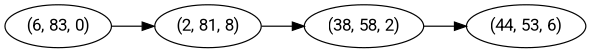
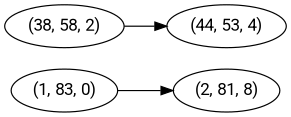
node "(6, 83, 0)": label "(6, 83, 0)" -> "(1, 83, 0)"
edge "(2, 81, 8)" -> "(38, 58, 2)": removed
node "(44, 53, 6)": label "(44, 53, 6)" -> "(44, 53, 4)"
